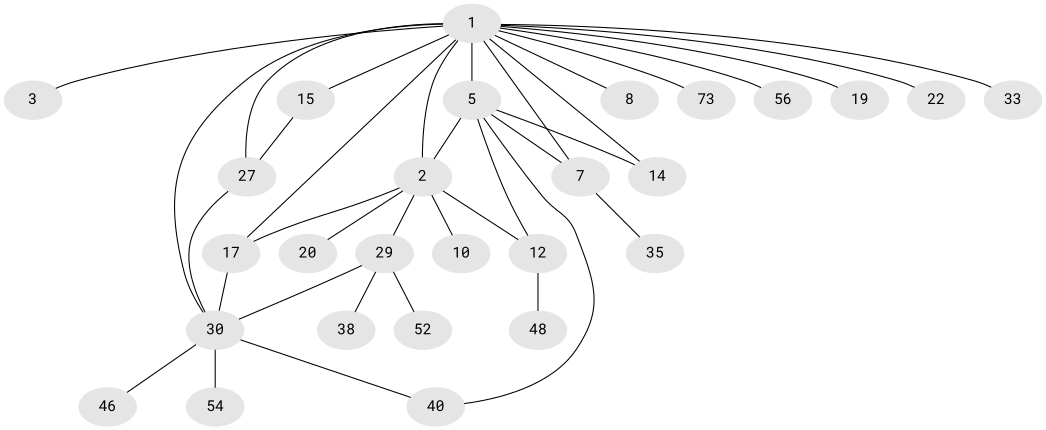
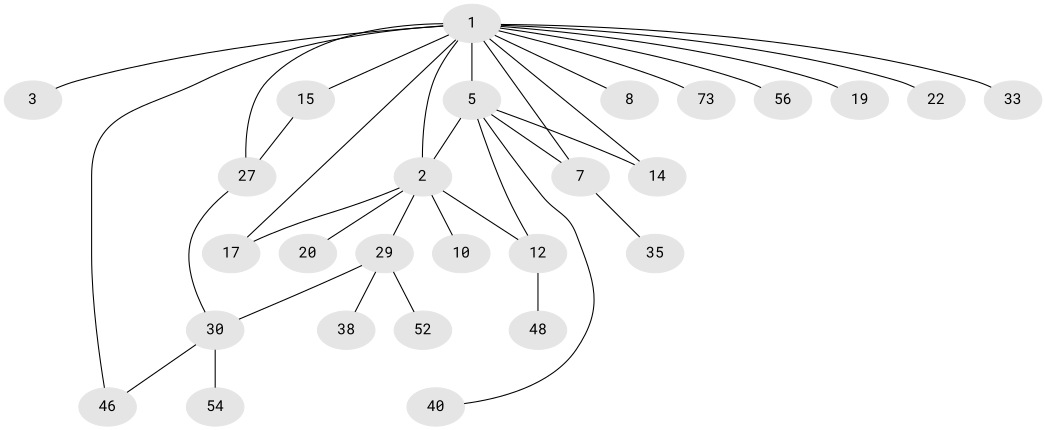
edge "1" -- "30": now "1" -- "46"
edge "17" -- "30": removed
edge "30" -- "40": removed
